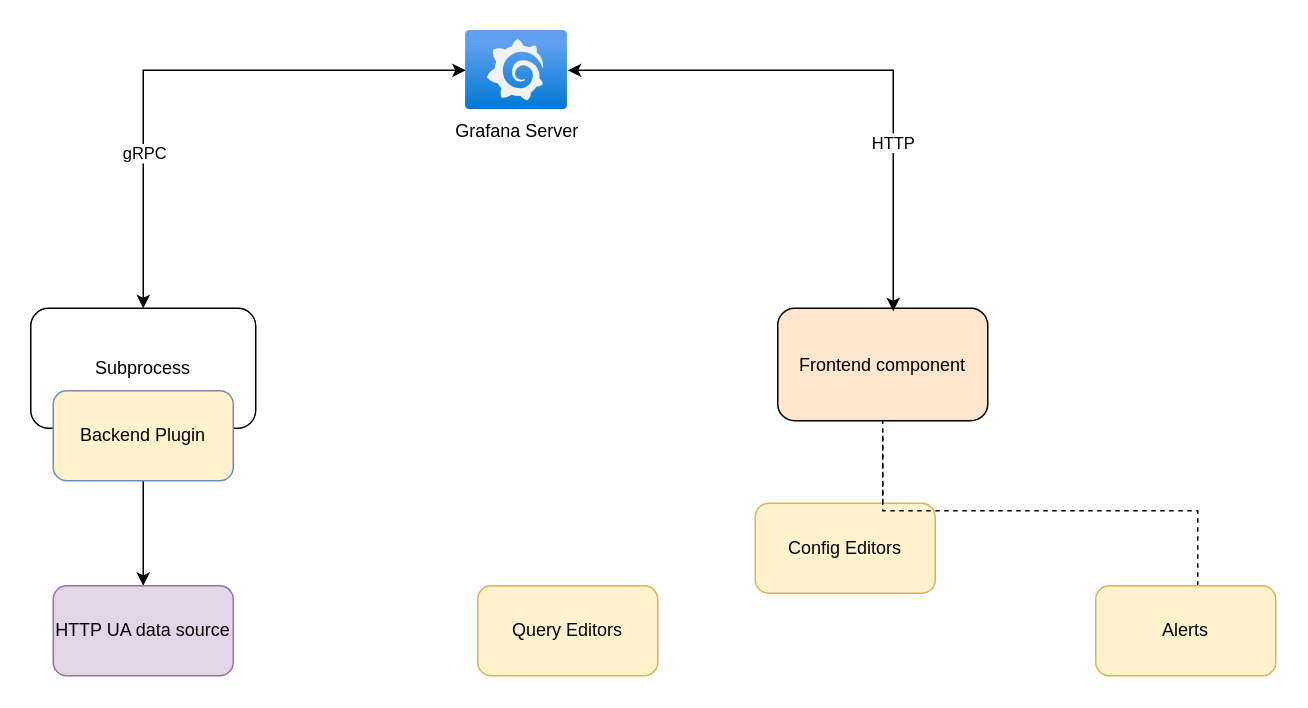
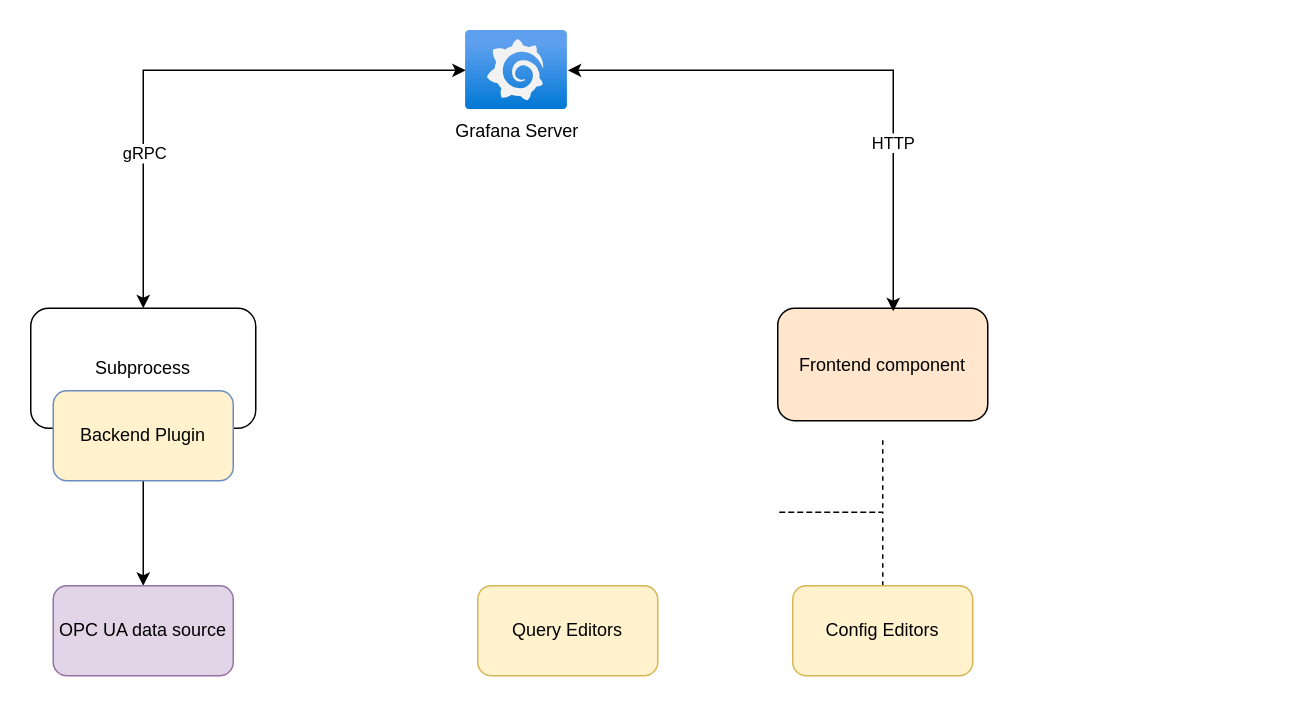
edge "Frontend component" -- "Alerts": removed
node "Config Editors": moved (845, 548) -> (883, 631)
node "HTTP UA data source": label "HTTP UA data source" -> "OPC UA data source"
node "Alerts": removed
